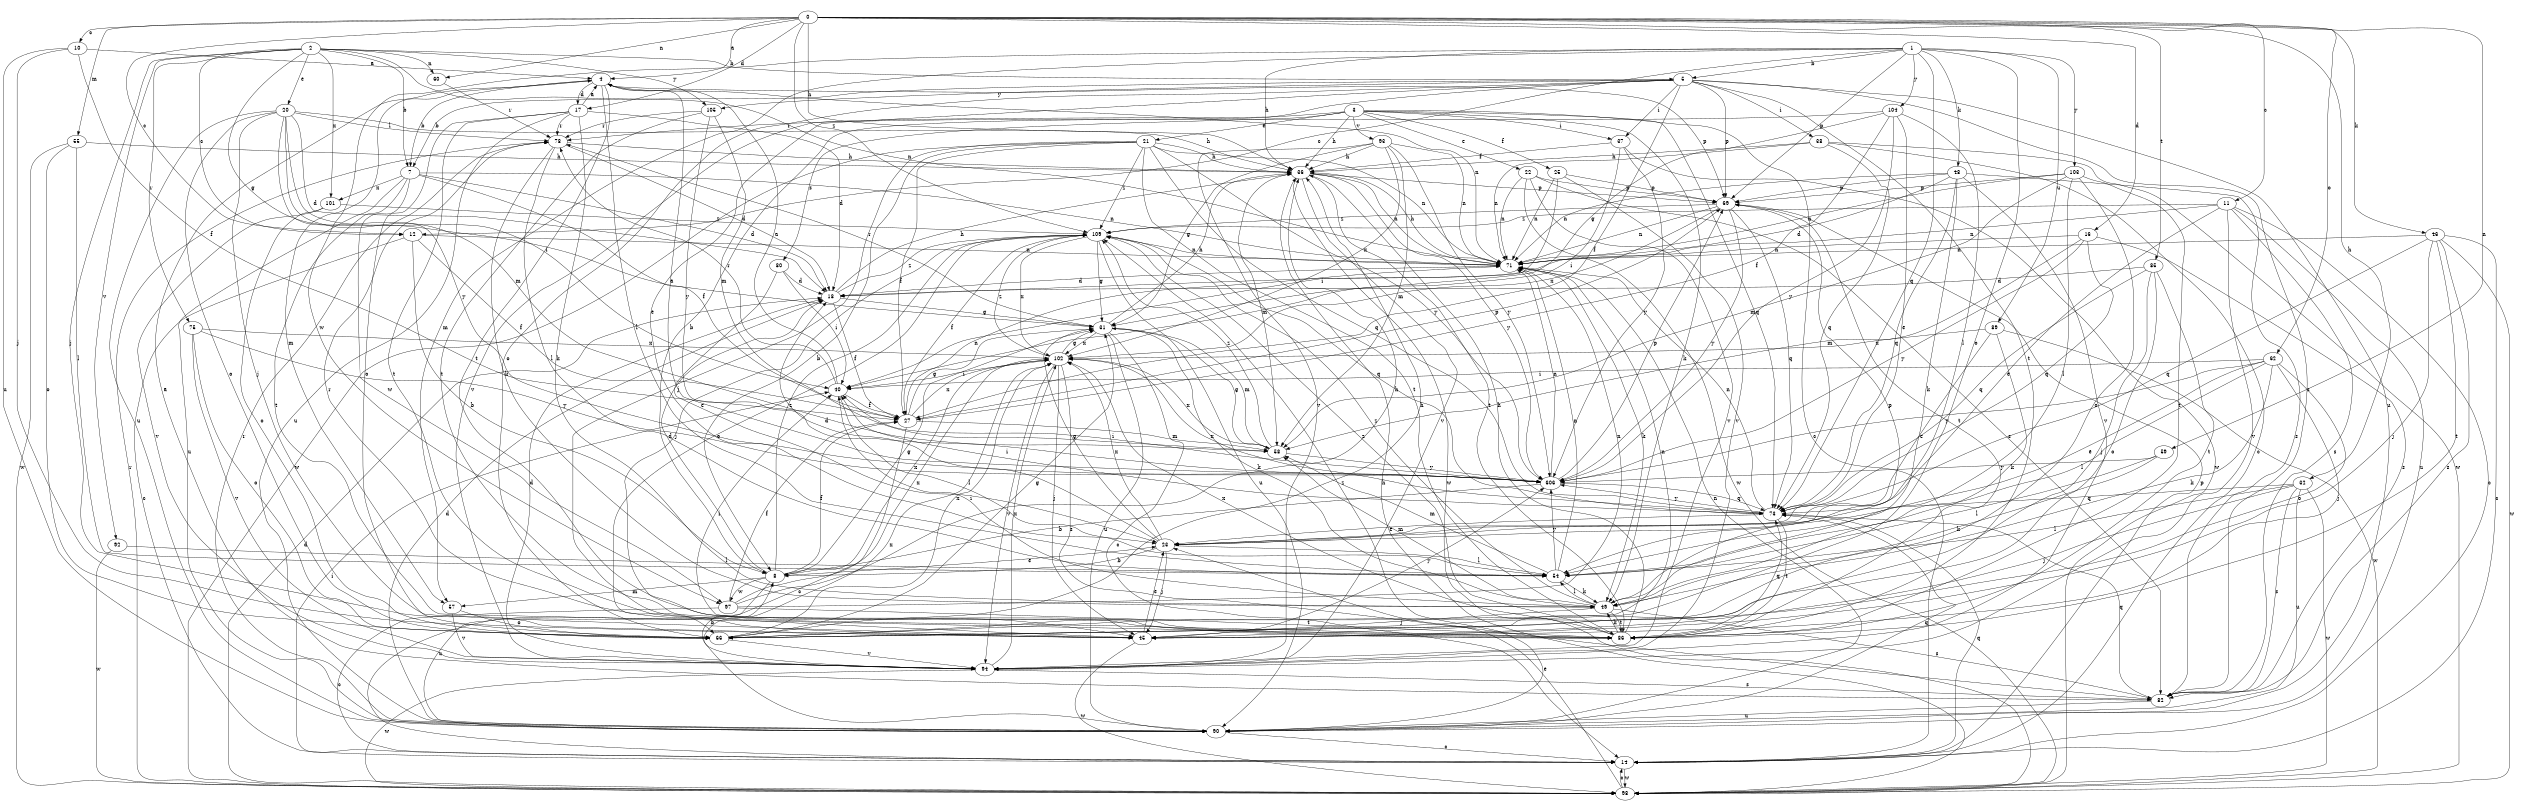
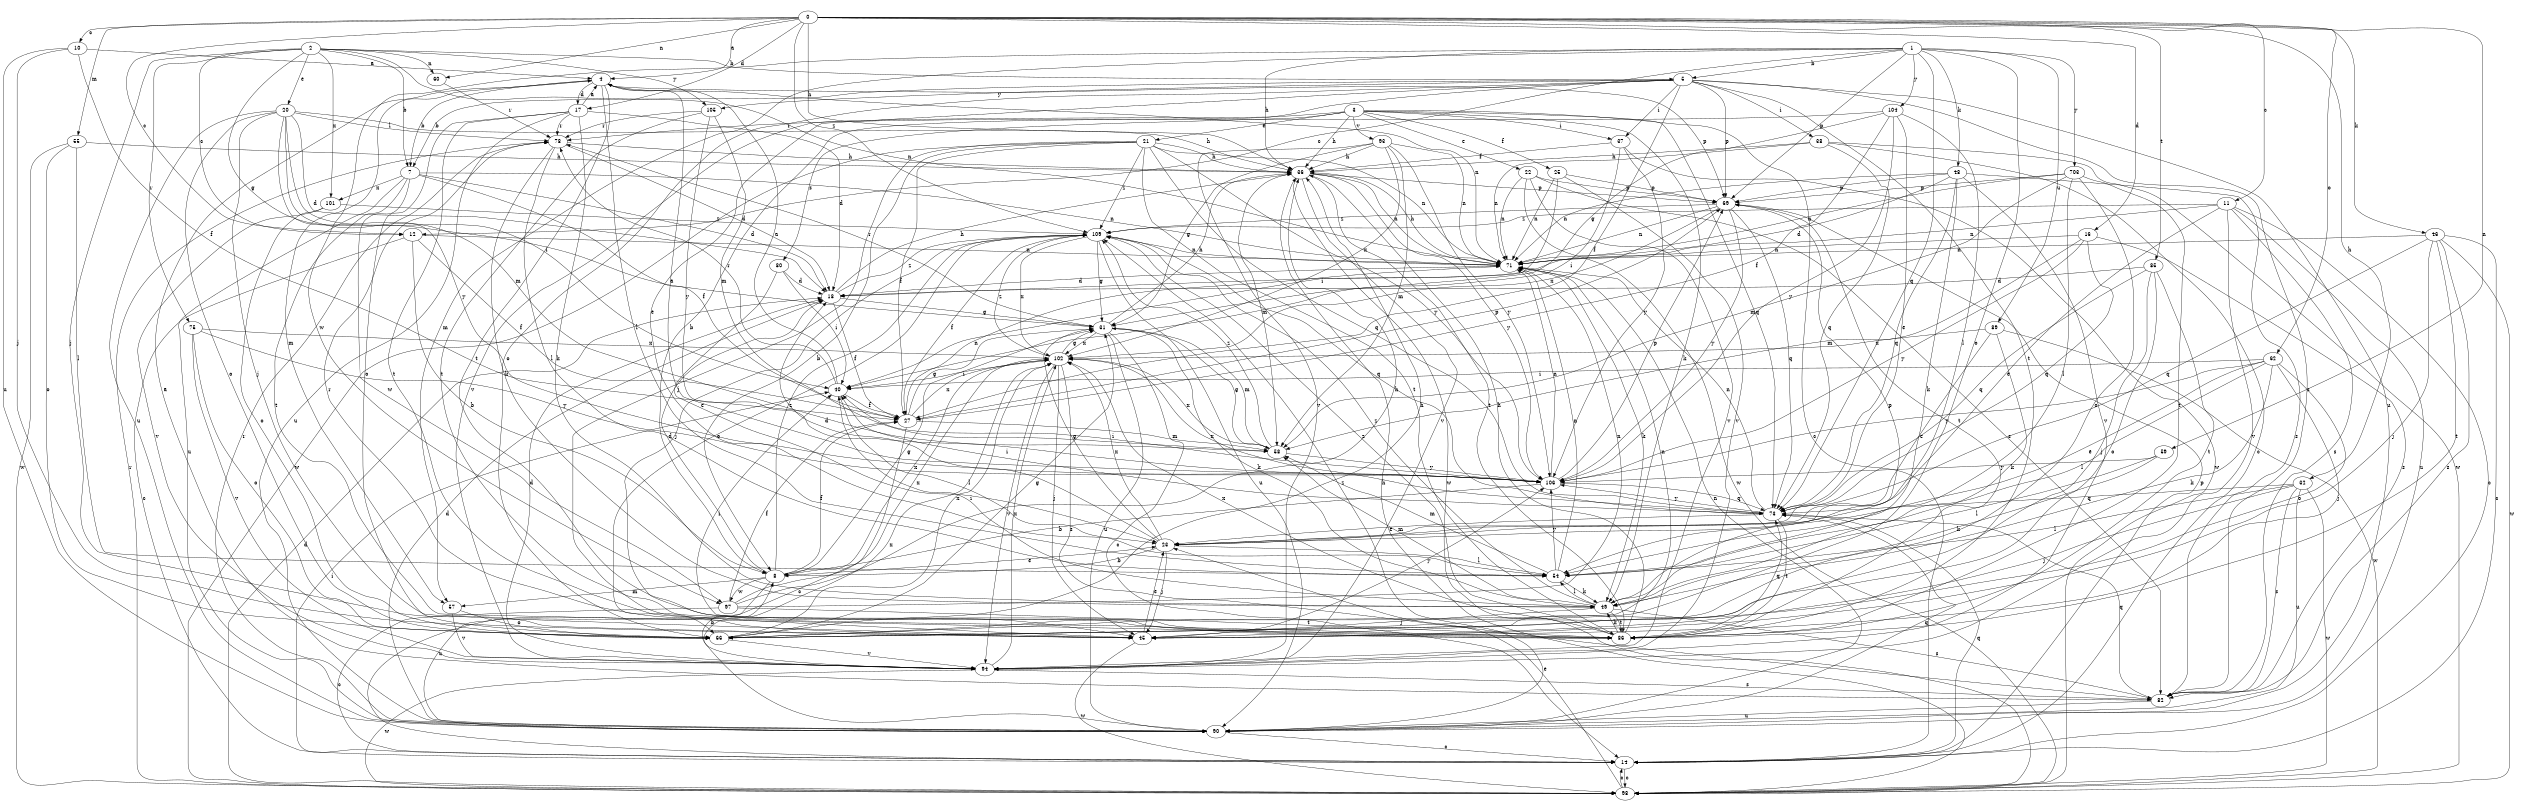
node "103": label "103" -> "703"
node "606": label "606" -> "106"
node "92": removed
edge "14" -> "98": label "w" -> "c"
